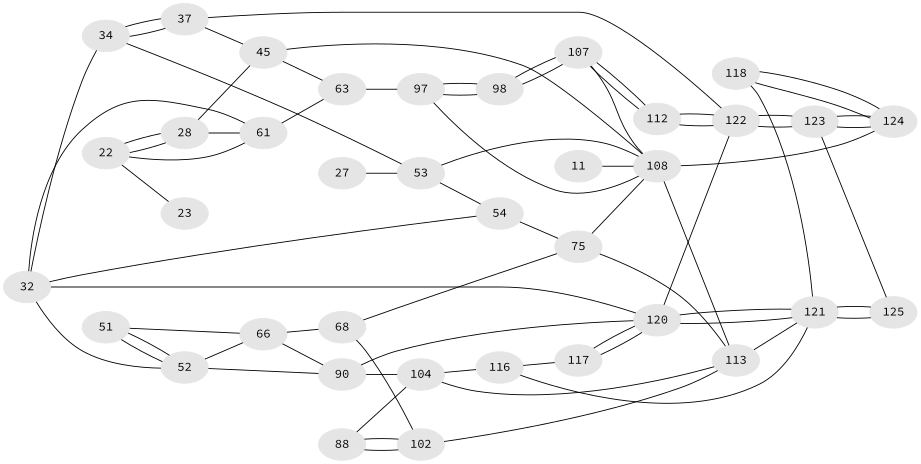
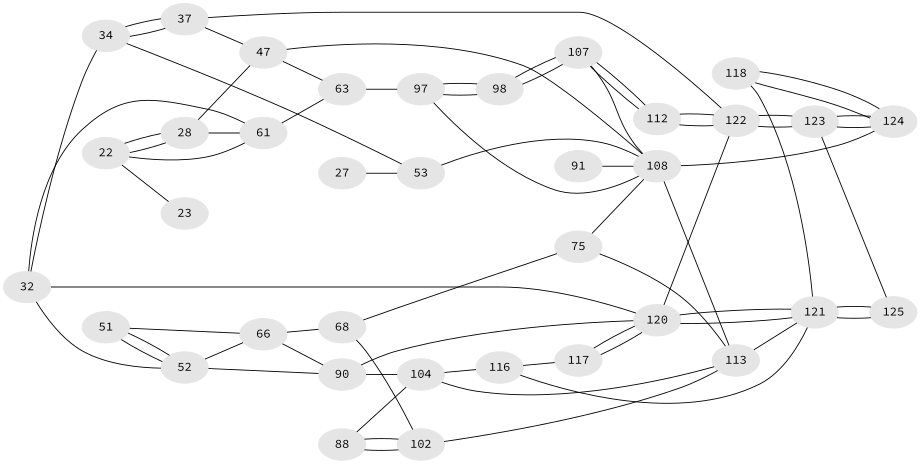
node "45": label "45" -> "47"
node "11": label "11" -> "91"
node "54": removed
